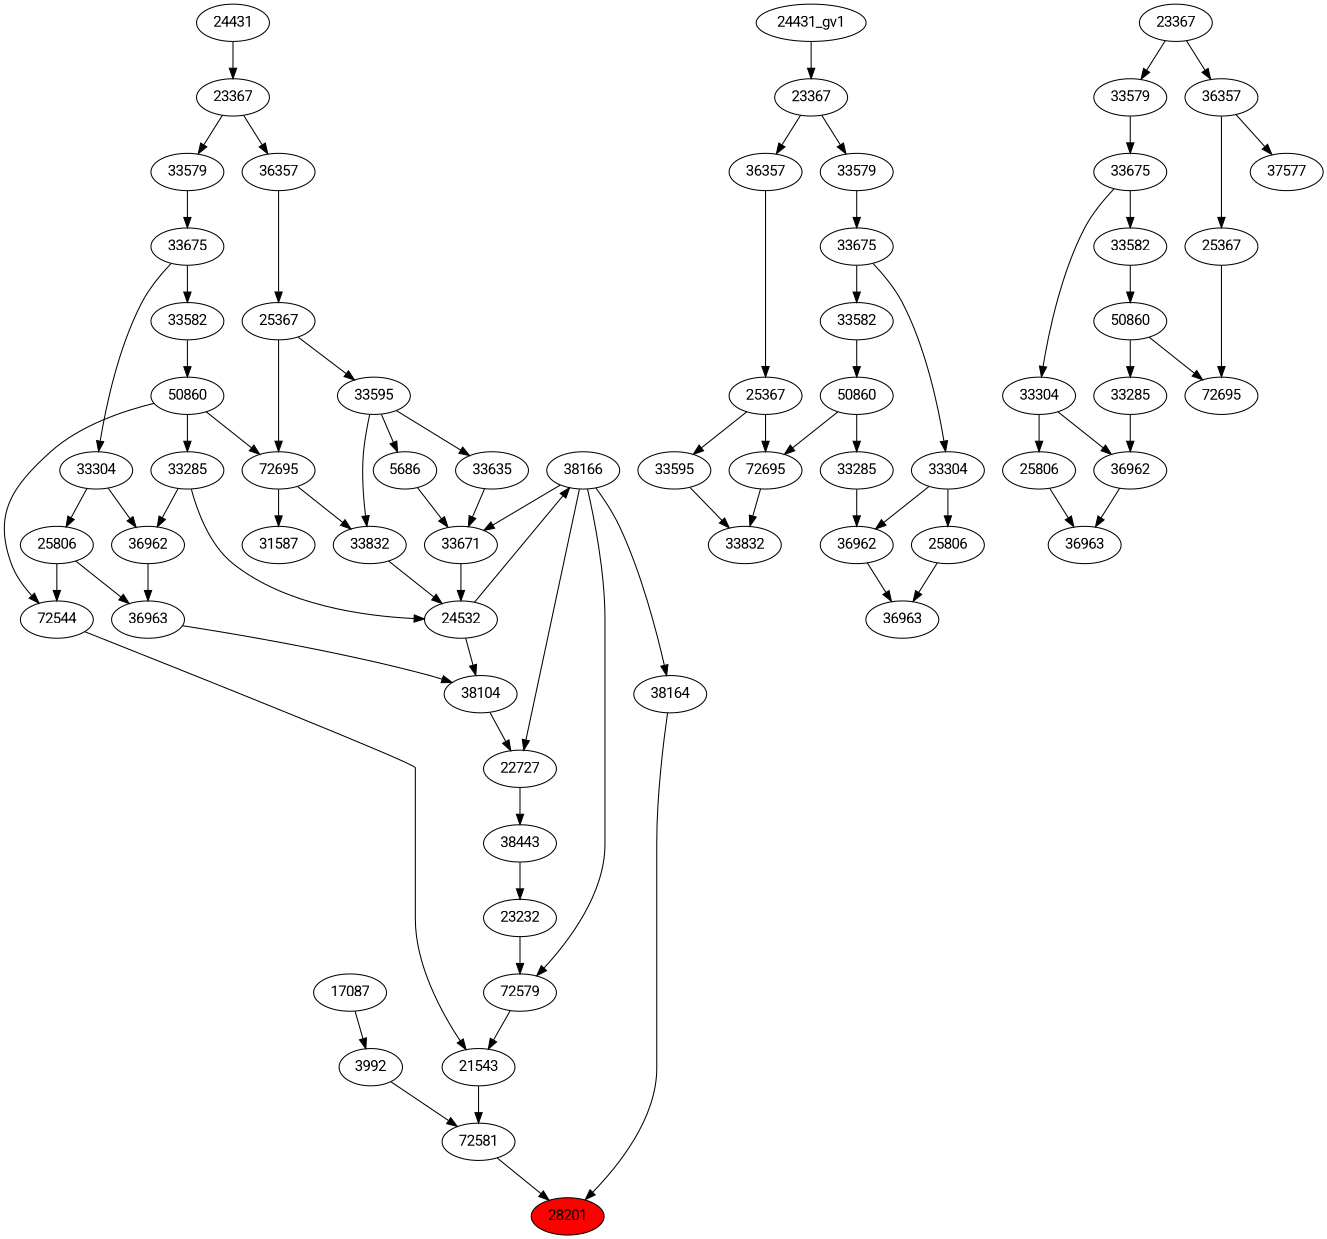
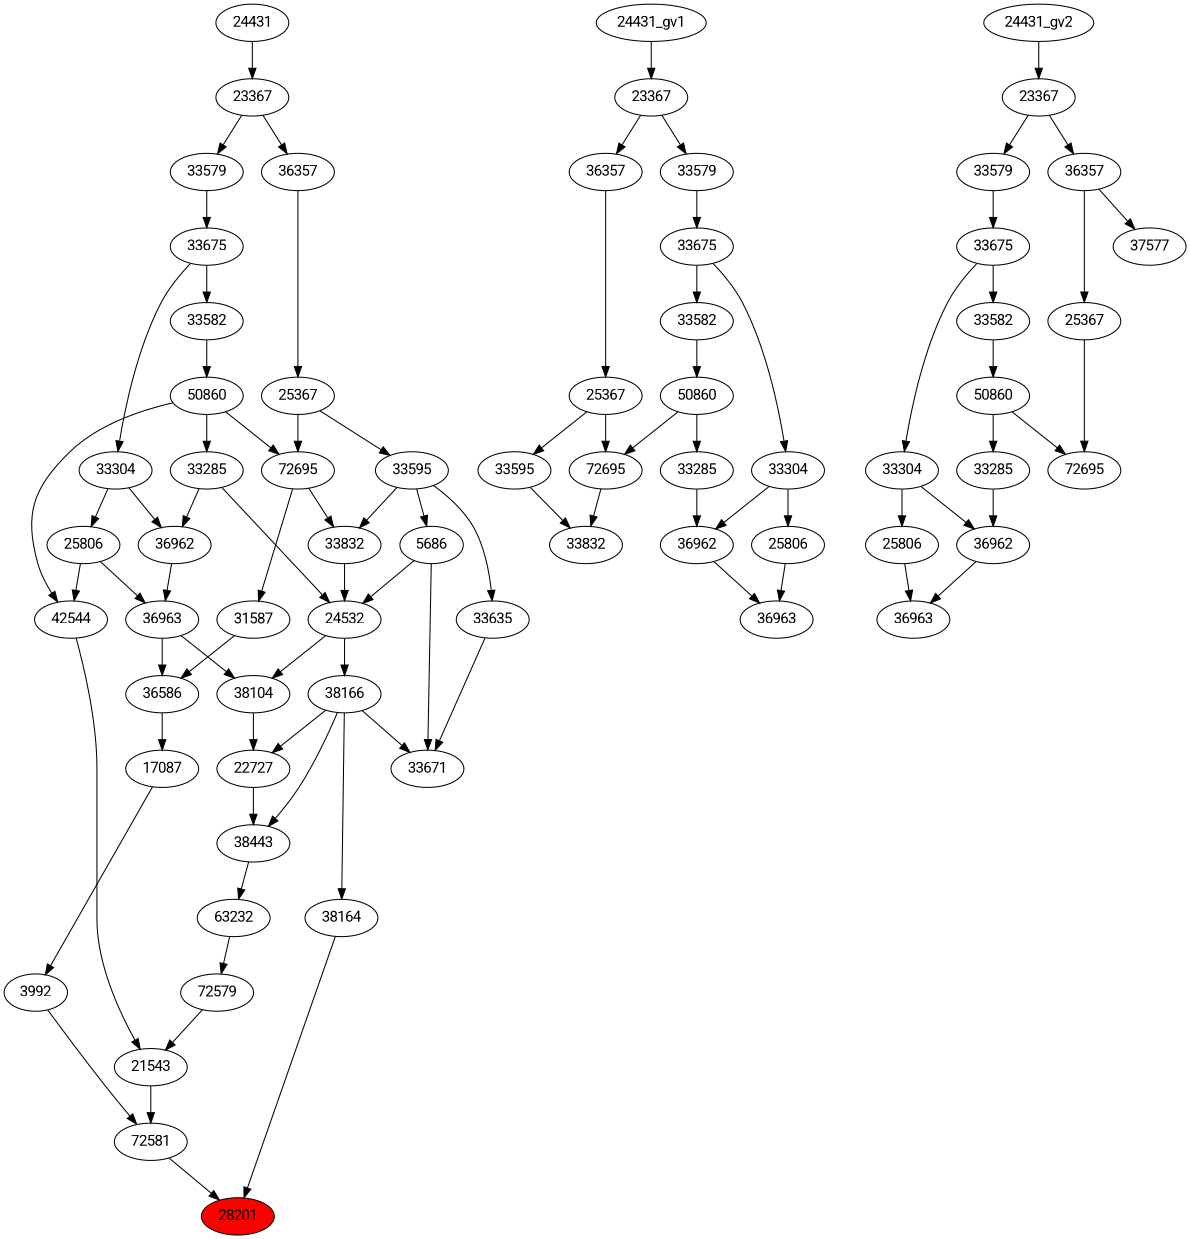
node "24431_gv2": added
edge "33671" -> "24532": now "5686" -> "24532"
node "72544": label "72544" -> "42544"
node "36586": added
edge "38166" -> "72579": now "38166" -> "38443"
node "23232": label "23232" -> "63232"
